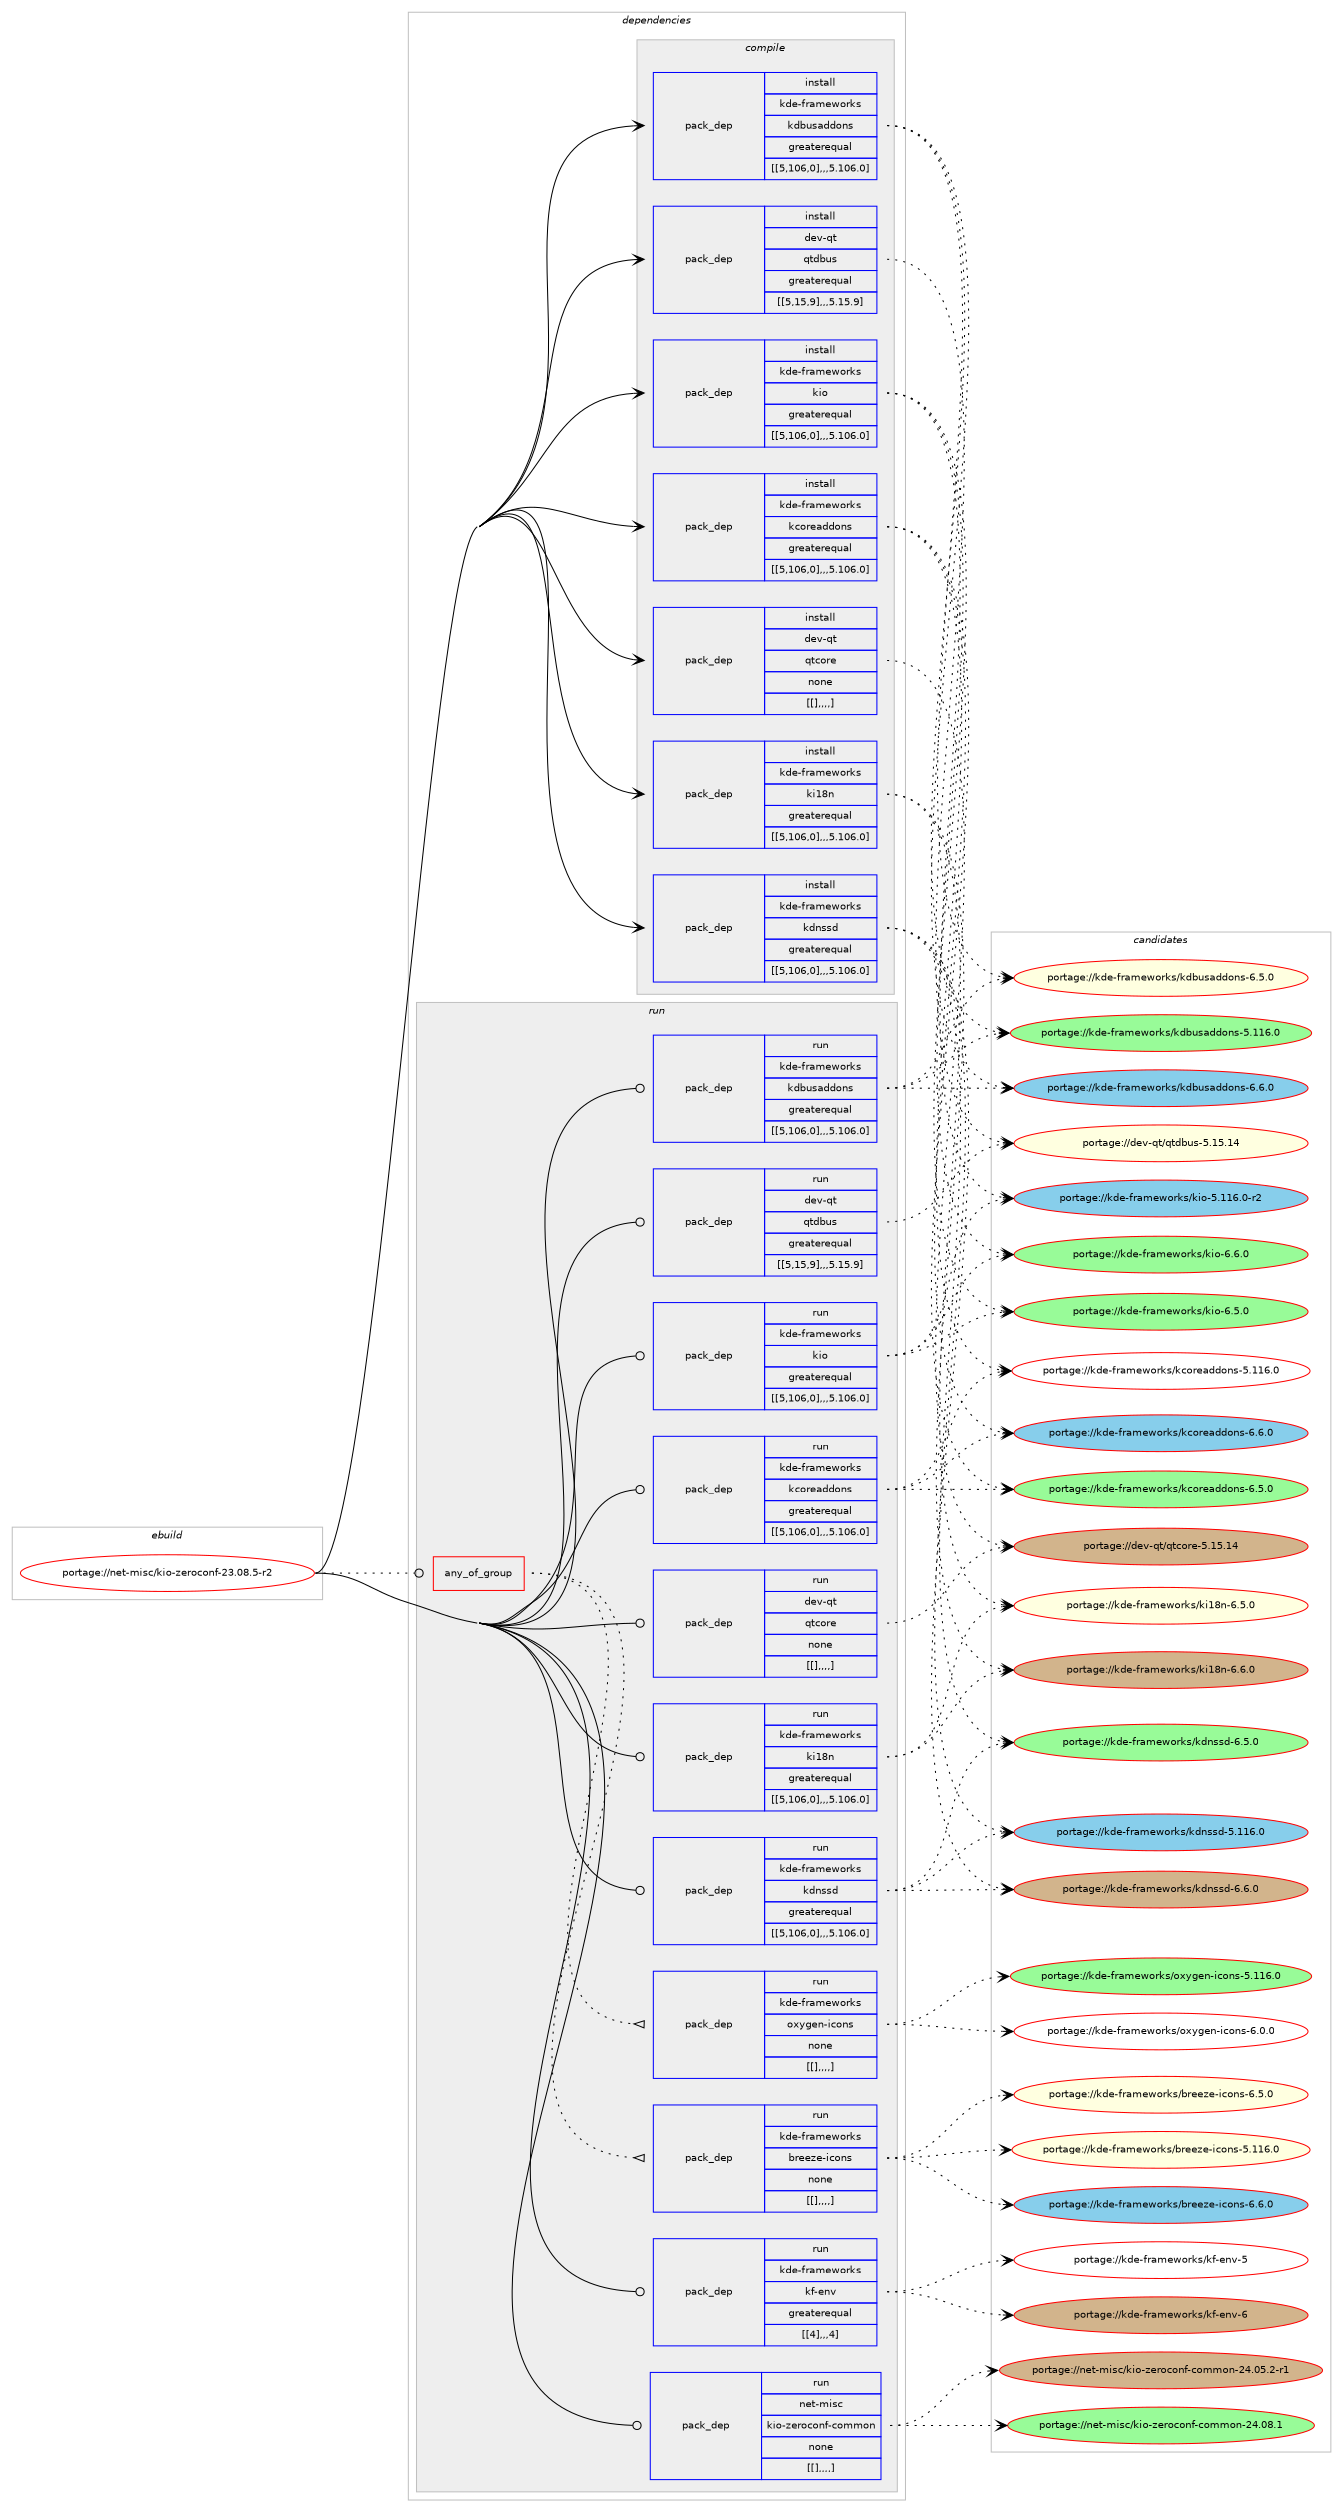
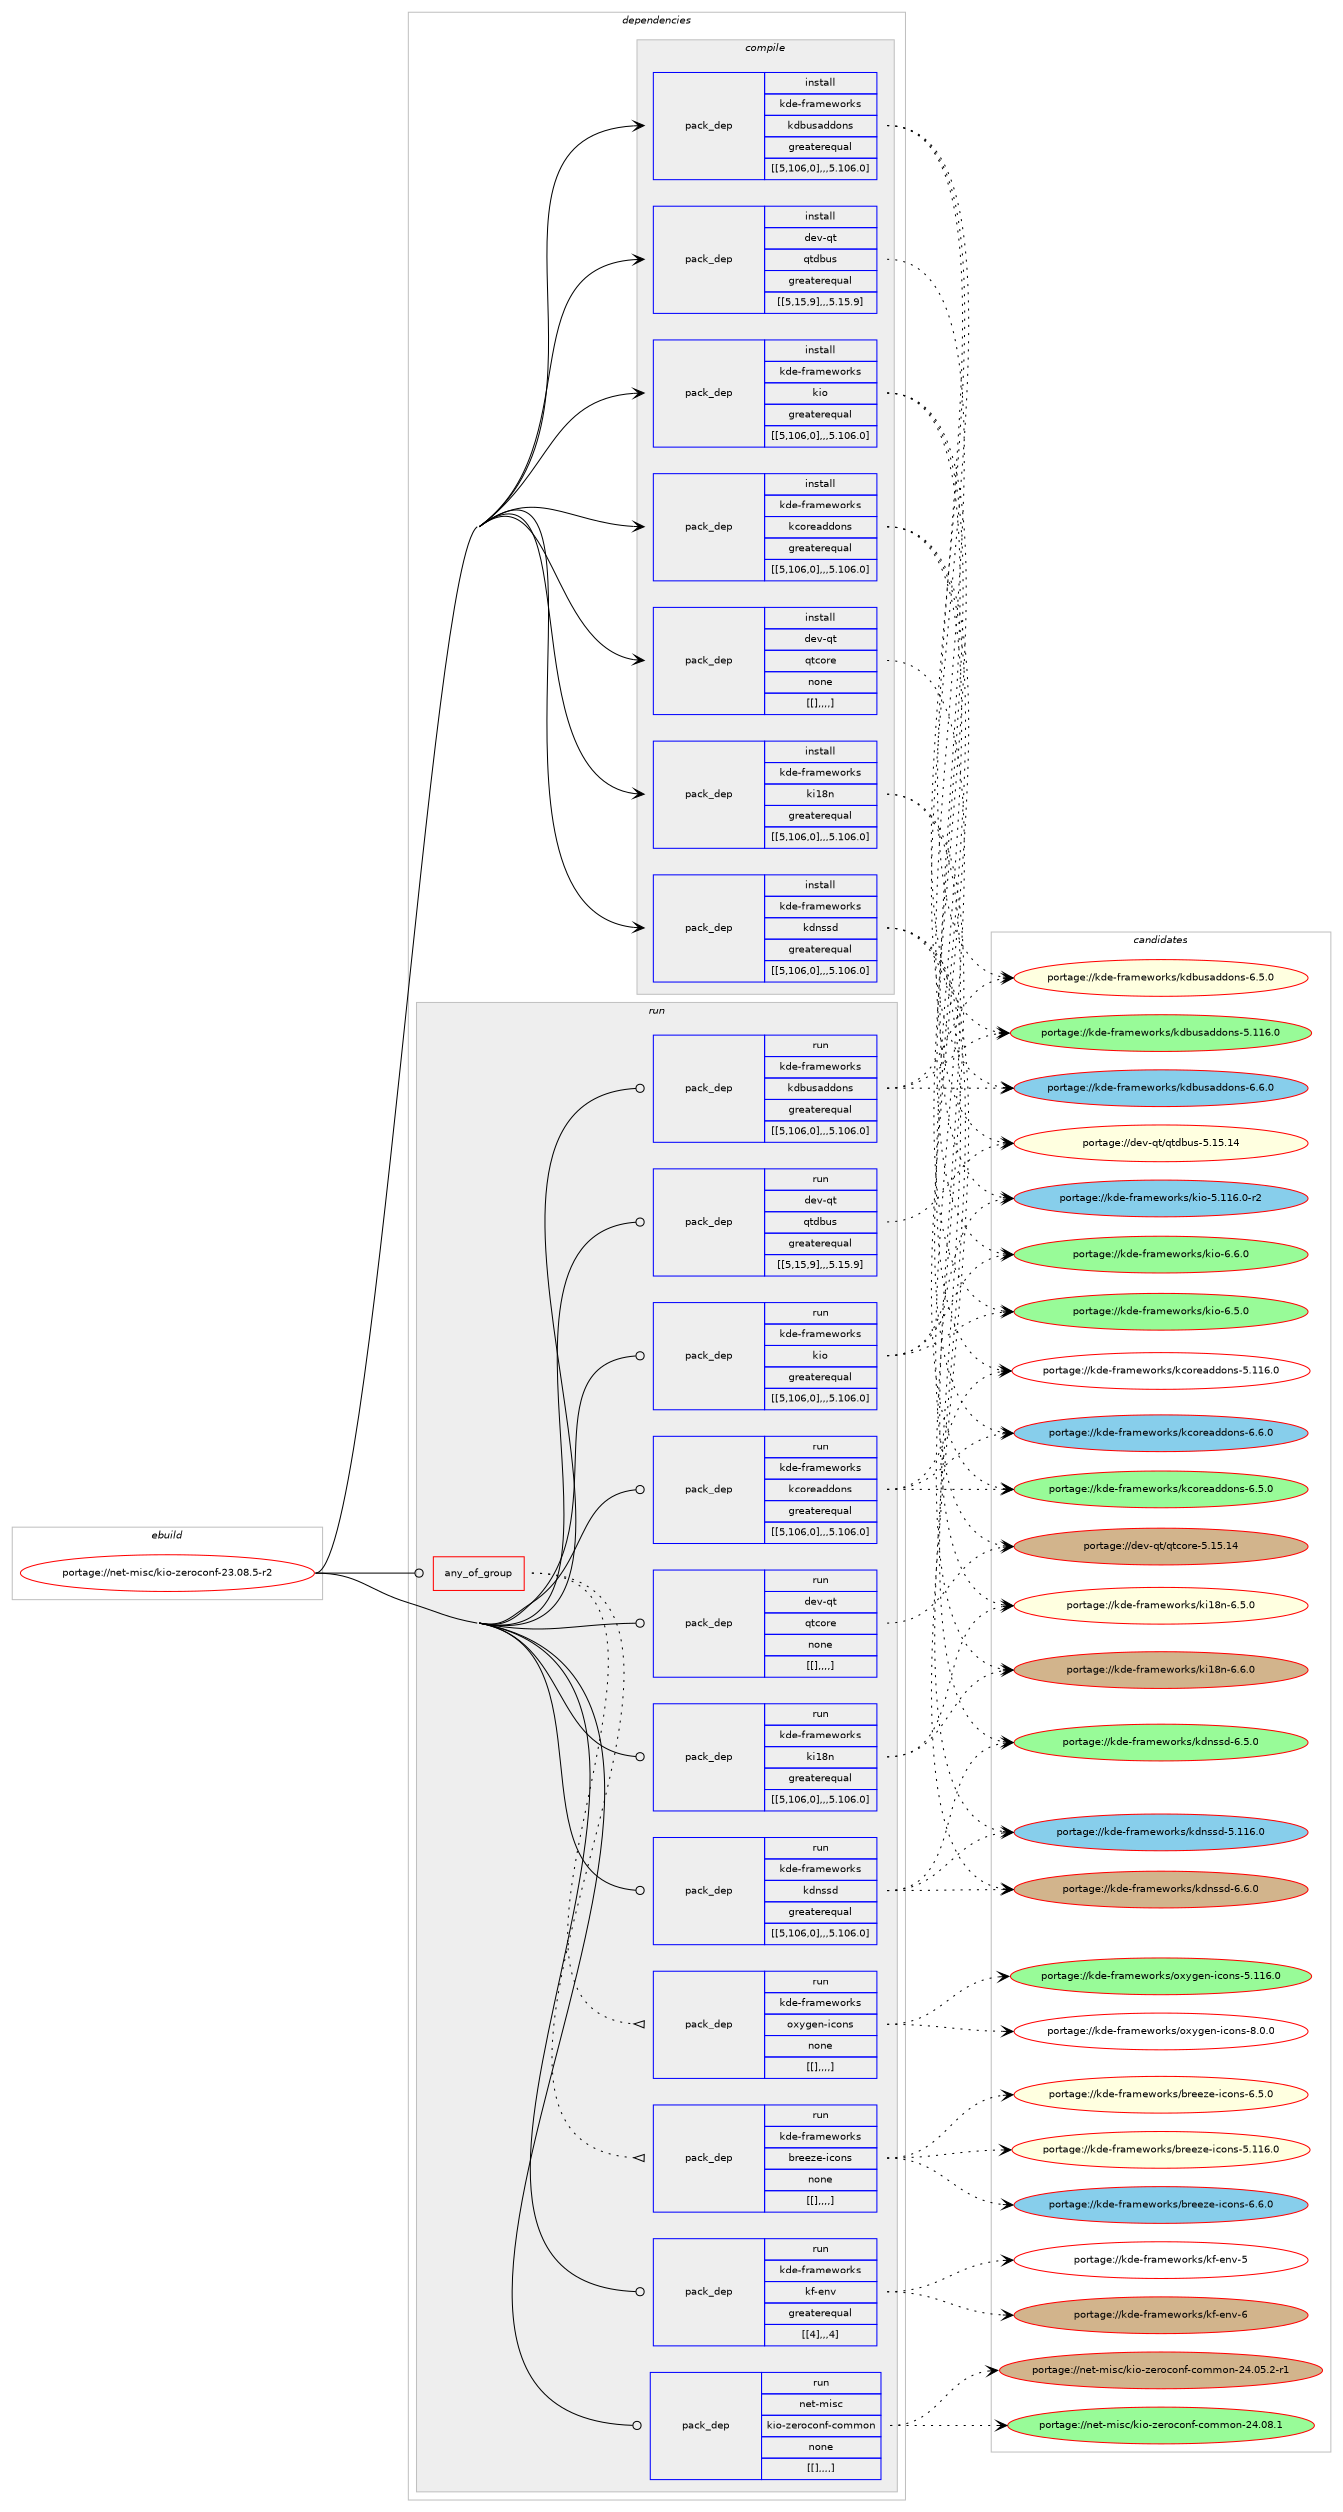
edge "portage://net-misc/kio-zeroconf-23.08.5-r2" -> "any_of_group": style dotted -> solid
node "portage://kde-frameworks/oxygen-icons-6.0.0": label "portage://kde-frameworks/oxygen-icons-6.0.0" -> "portage://kde-frameworks/oxygen-icons-8.0.0"
